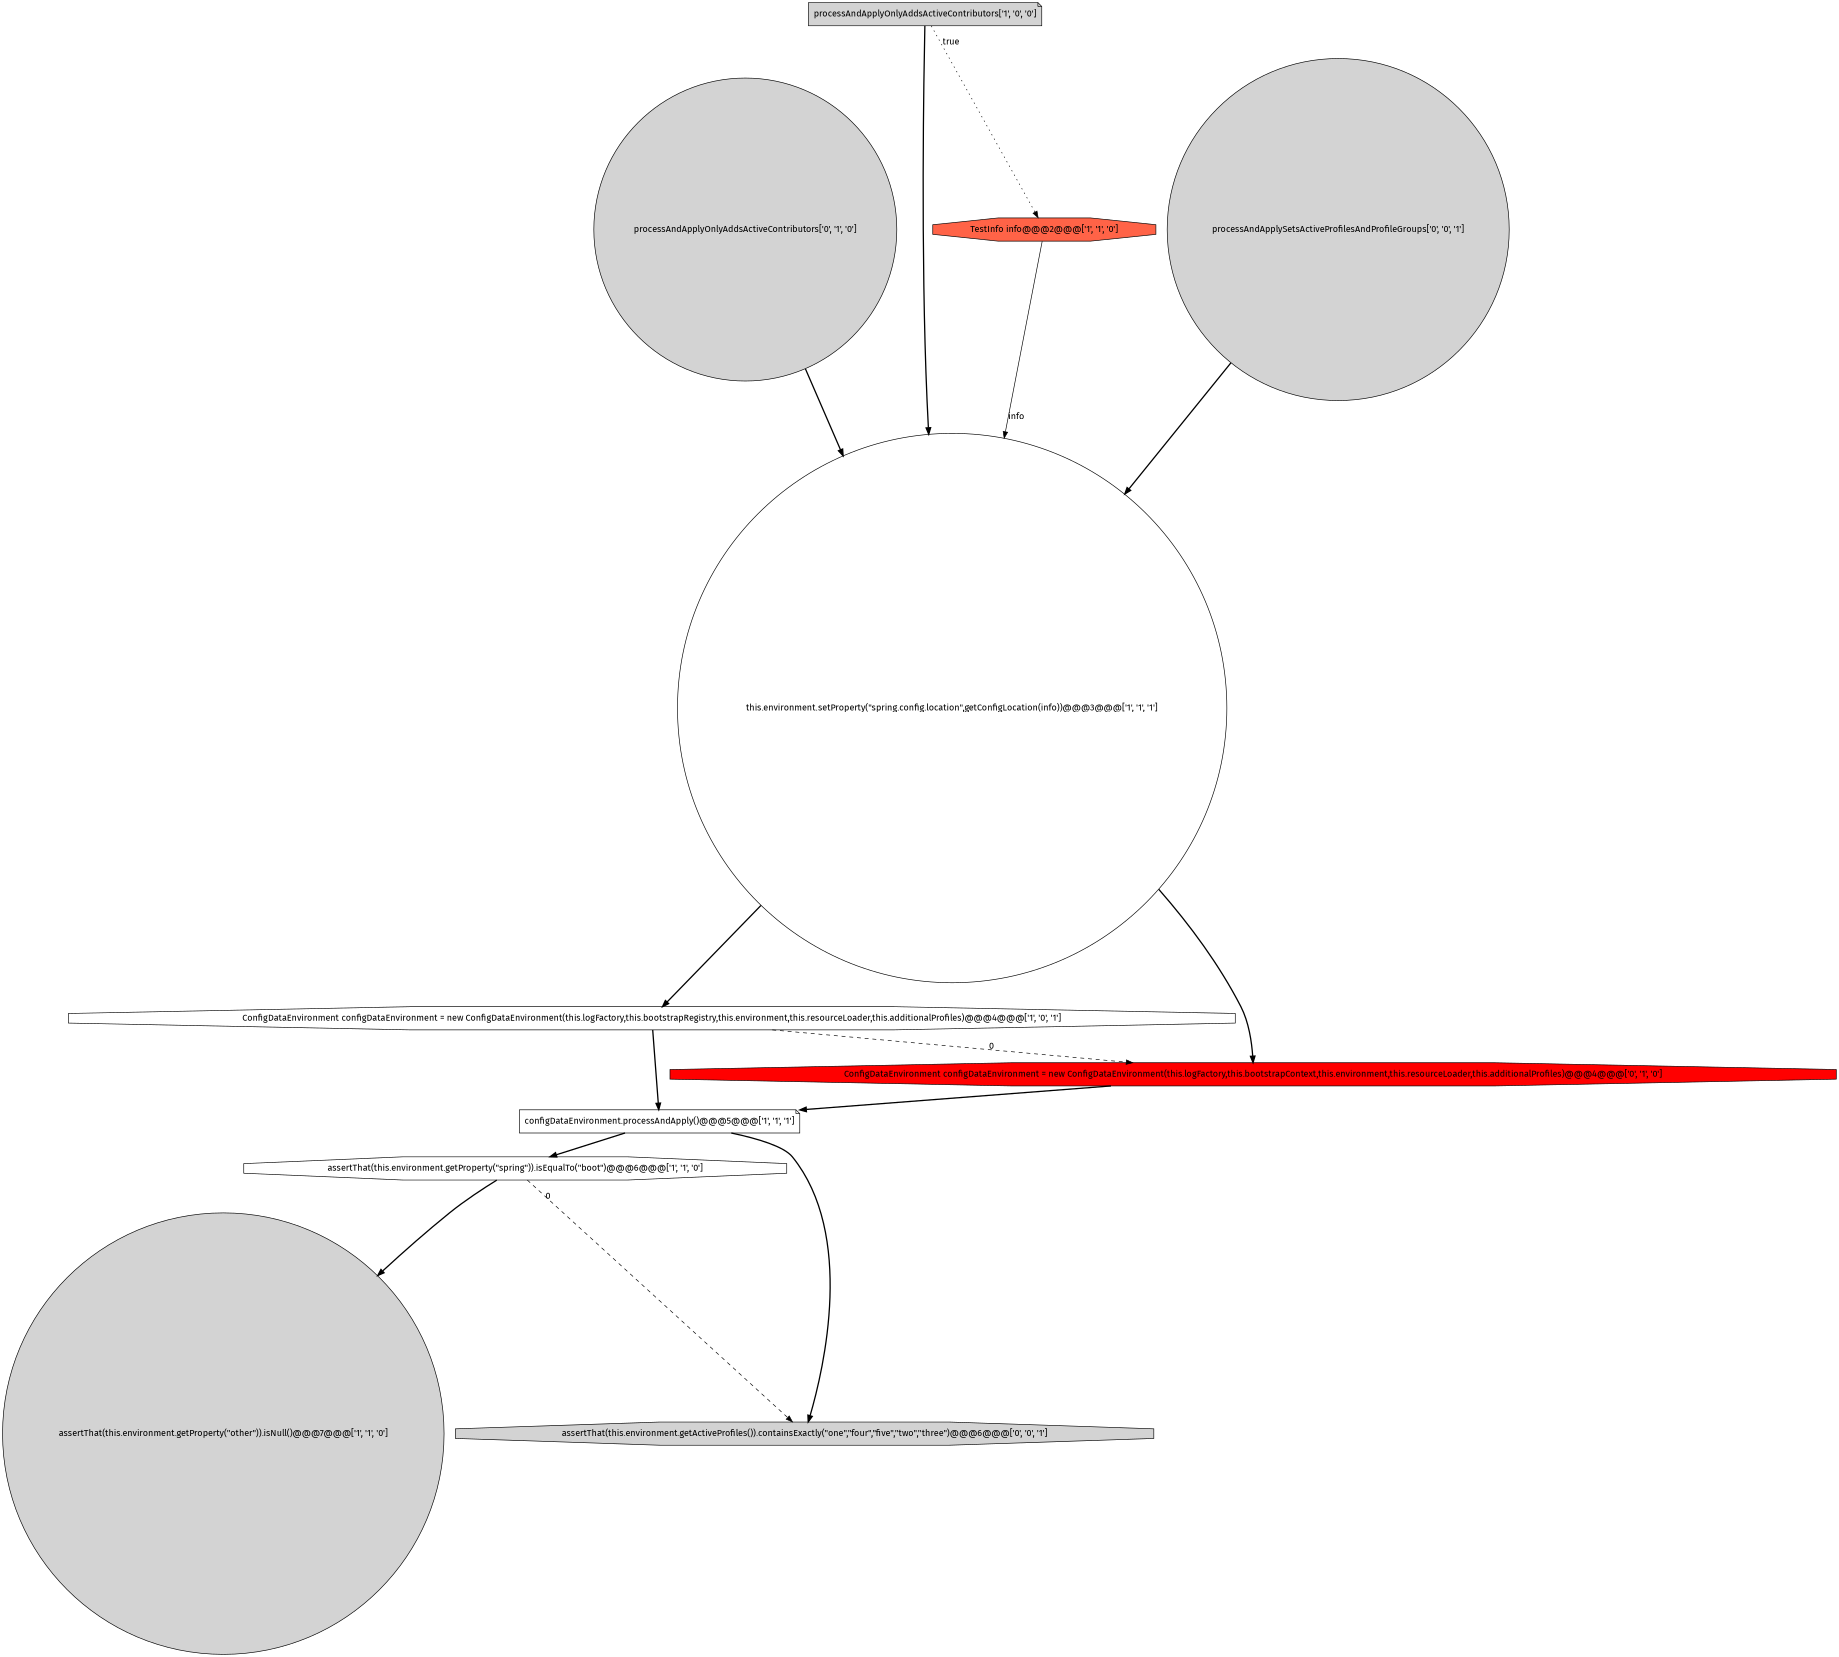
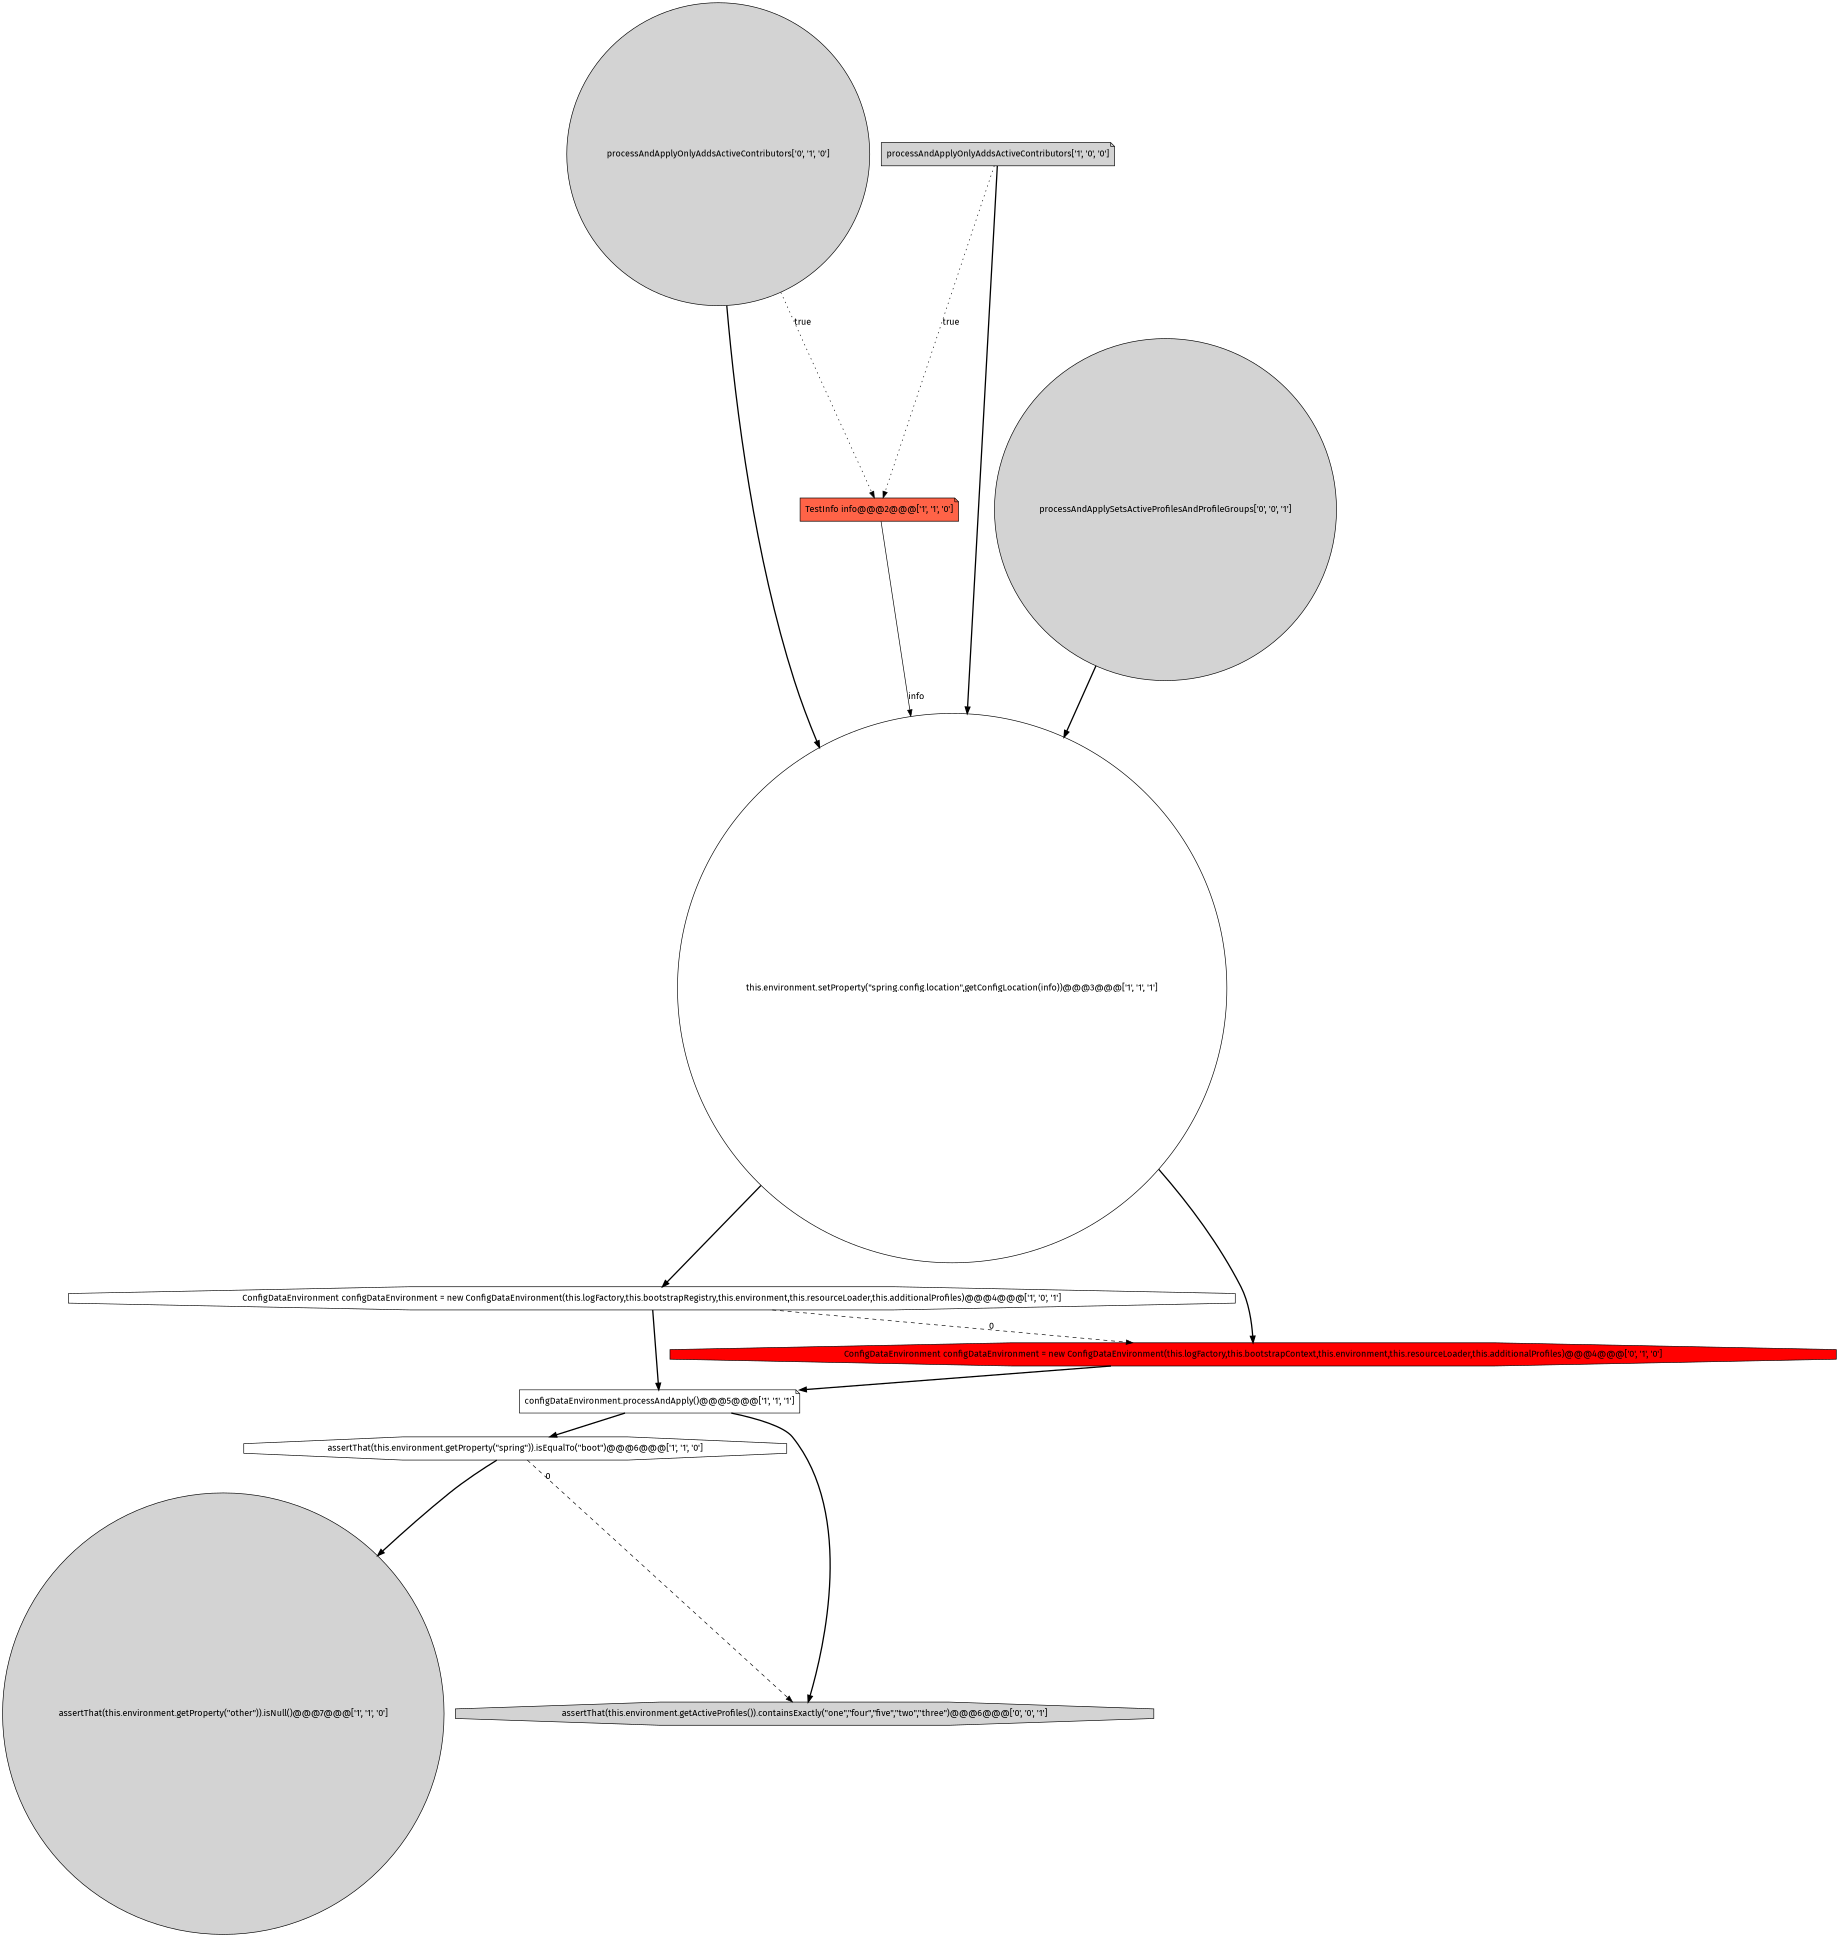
node "TestInfo info@@@2@@@['1', '1', '0']": shape octagon -> note
edge "processAndApplyOnlyAddsActiveContributors['0', '1', '0']" -> "TestInfo info@@@2@@@['1', '1', '0']": added, label "true"
